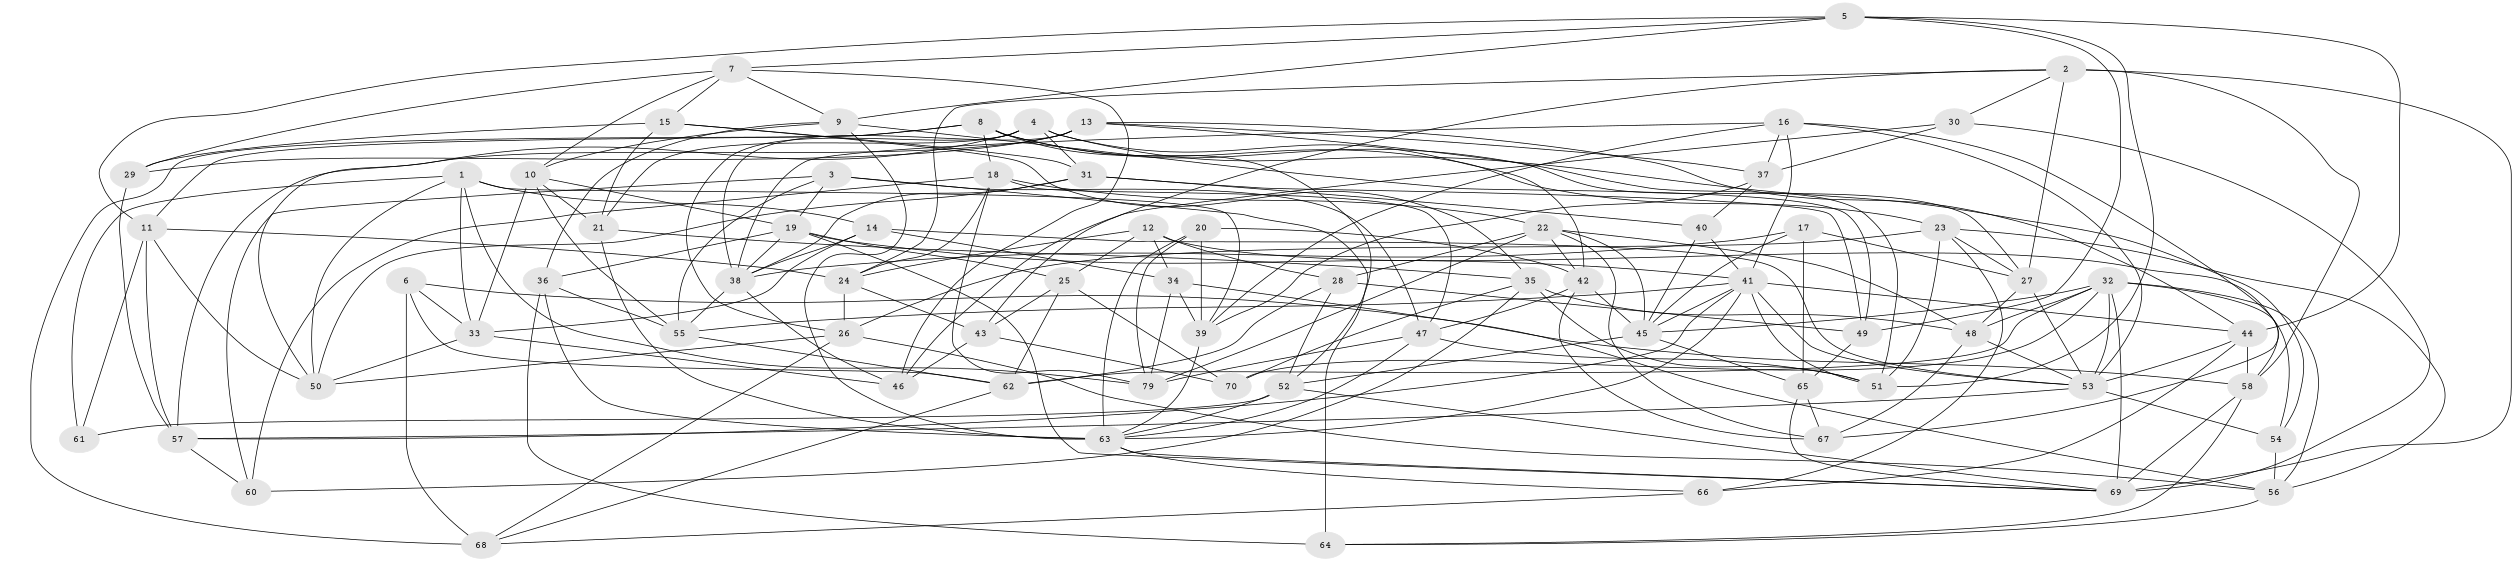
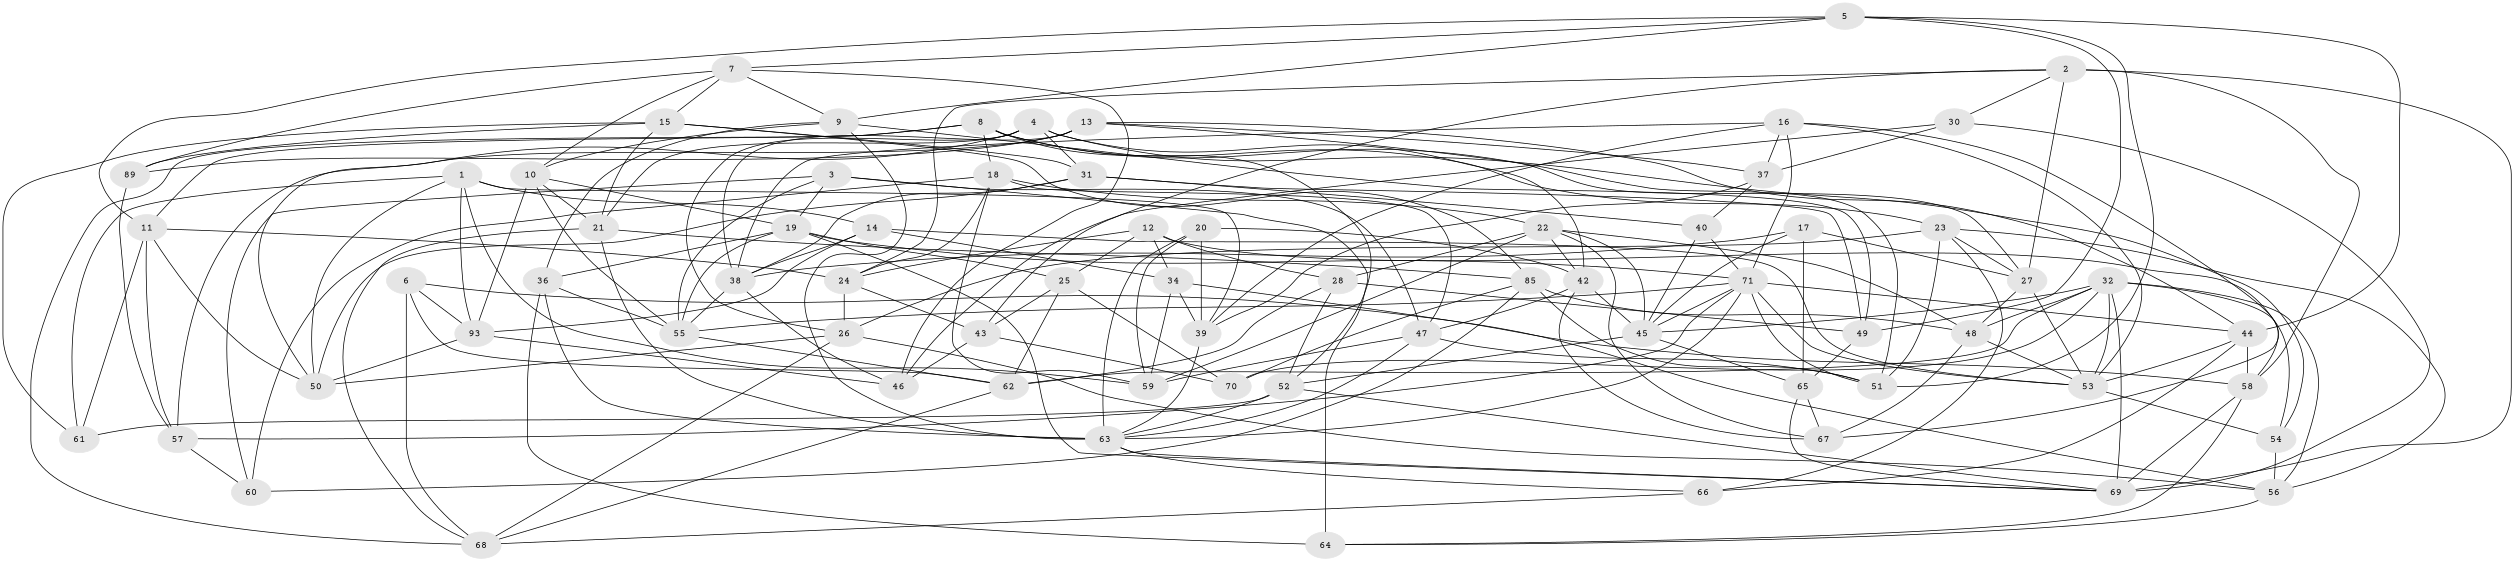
edge "15" -- "61": added
node "29": label "29" -> "89"
edge "19" -- "38": now "19" -- "55"
node "35": label "35" -> "85"
node "41": label "41" -> "71"
edge "21" -- "68": added
node "33": label "33" -> "93"
node "79": label "79" -> "59"
edge "53" -- "57": removed
